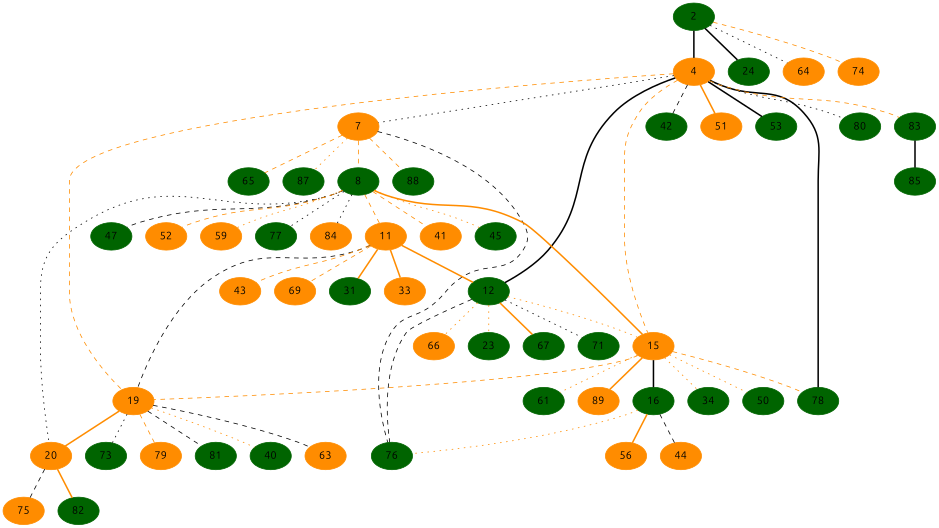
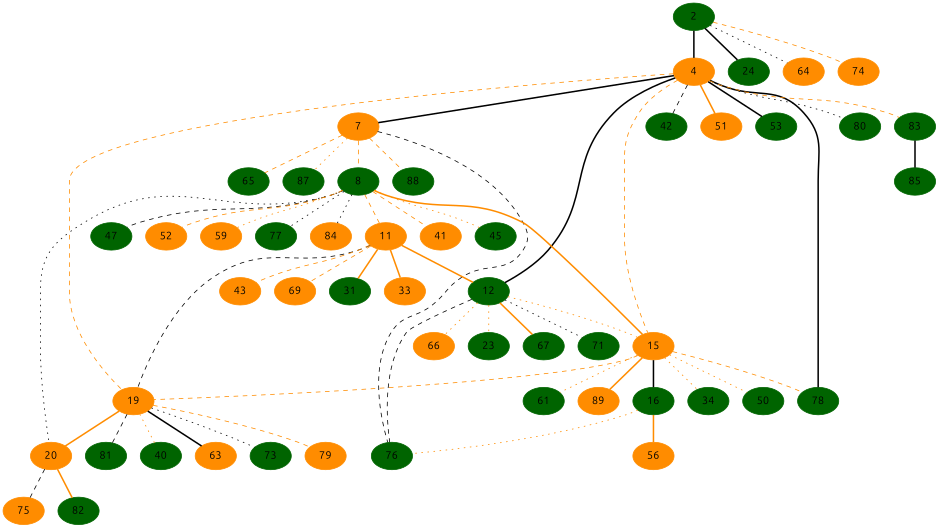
edge "4" -- "7": style dotted -> bold
edge "19" -- "63": style dashed -> bold
node "44": removed
